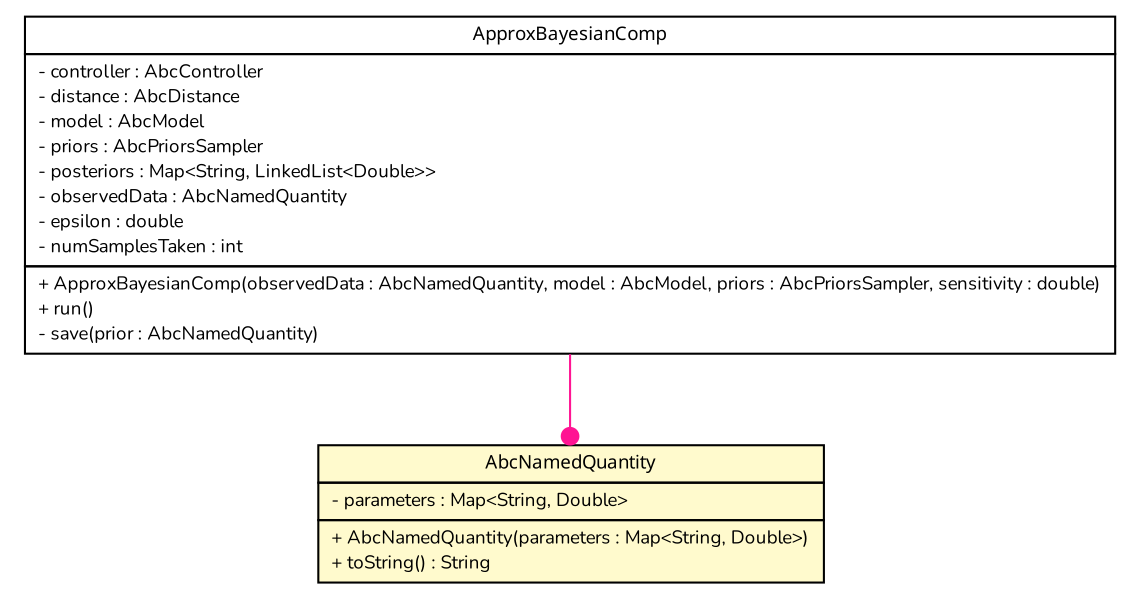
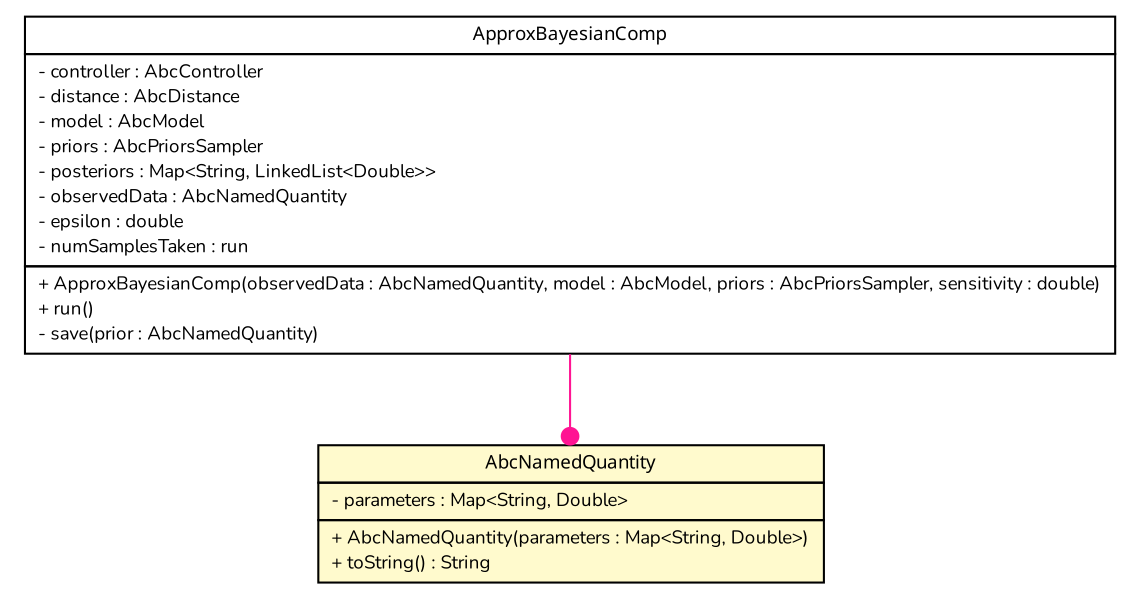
node "ApproxBayesianComp": text "- numSamplesTaken : int" -> "- numSamplesTaken : run"
